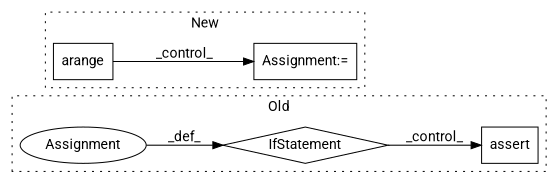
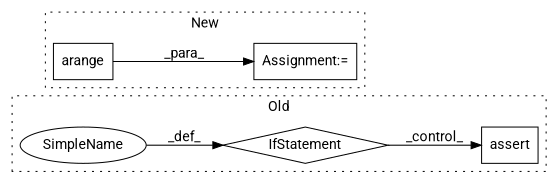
edge "arange" -> "Assignment:=": label "_control_" -> "_para_"
node "Assignment": label "Assignment" -> "SimpleName"
